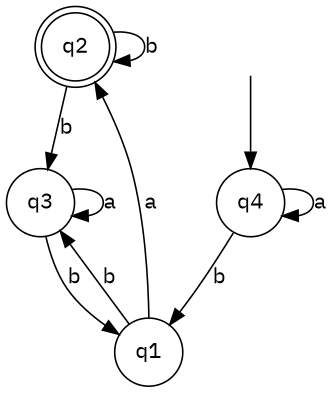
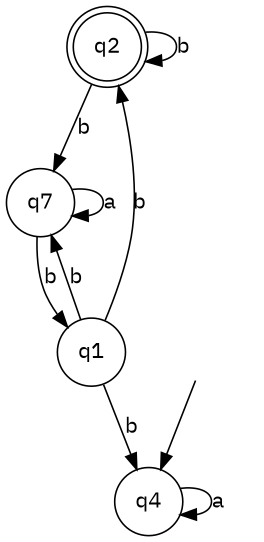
node "q3": label "q3" -> "q7"
edge "q1" -> "q2": label "a" -> "b"
edge "q4" -> "q1": reversed
